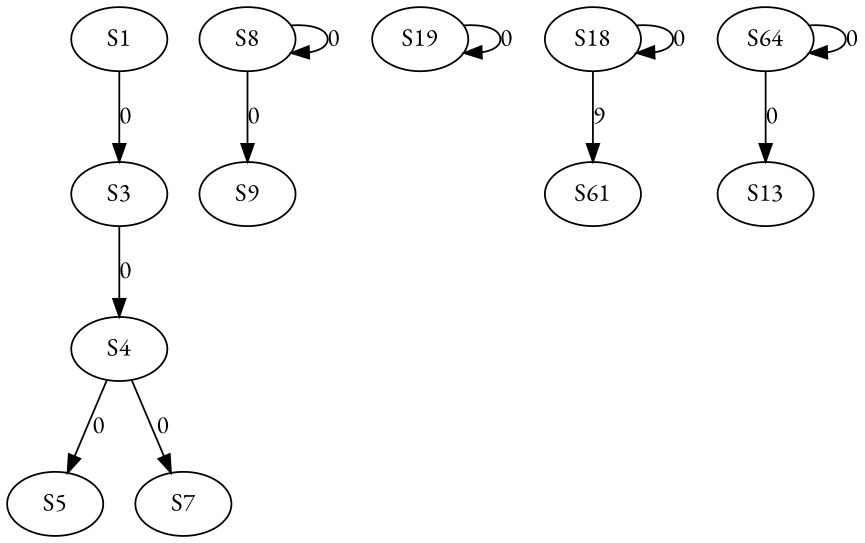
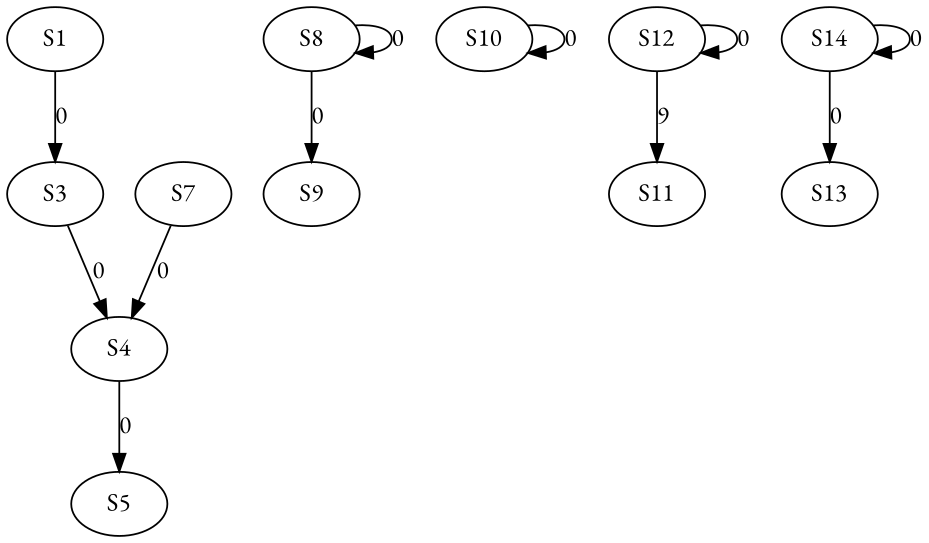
node "S19": label "S19" -> "S10"
node "S18": label "S18" -> "S12"
node "S64": label "S64" -> "S14"
node "S61": label "S61" -> "S11"
edge "S4" -> "S7": reversed
